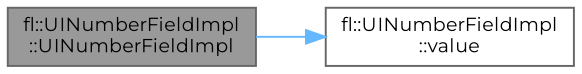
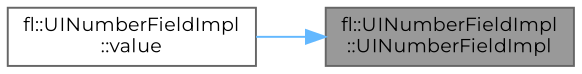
edge "fl::UINumberFieldImpl ::UINumberFieldImpl" -> "fl::UINumberFieldImpl ::value": reversed
